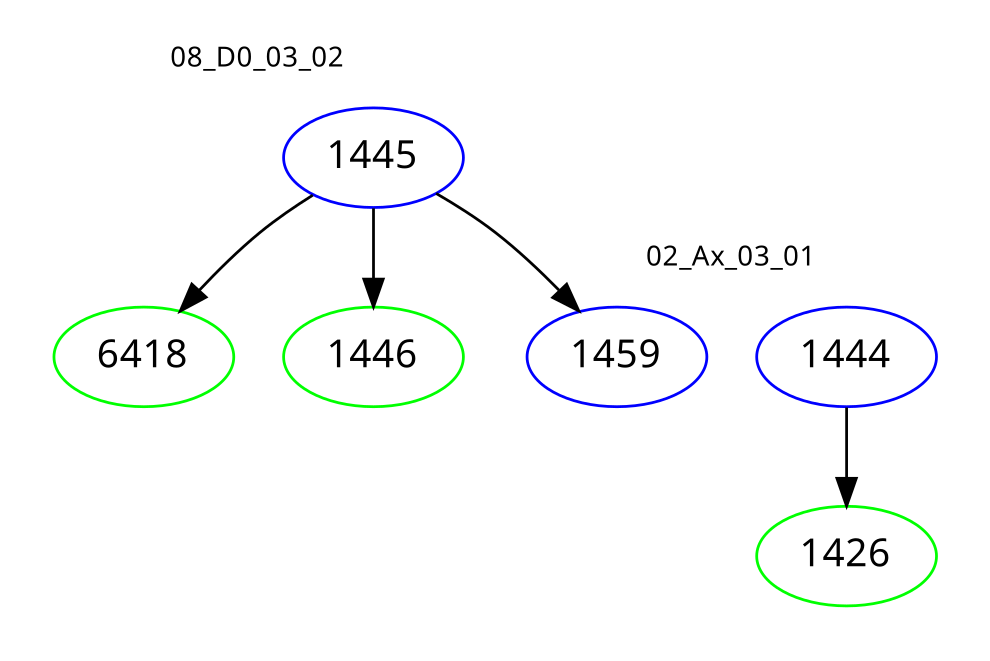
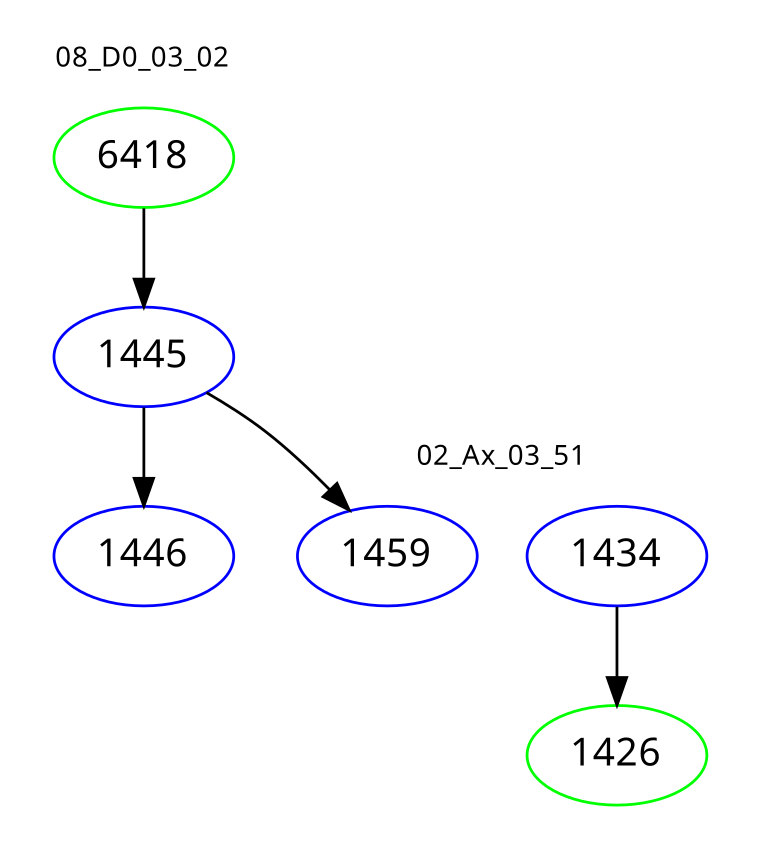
edge "1445" -> "6418": reversed
cluster "02_Ax_03_01": label "02_Ax_03_01" -> "02_Ax_03_51"
node "1446": color green -> blue
node "1444": label "1444" -> "1434"
